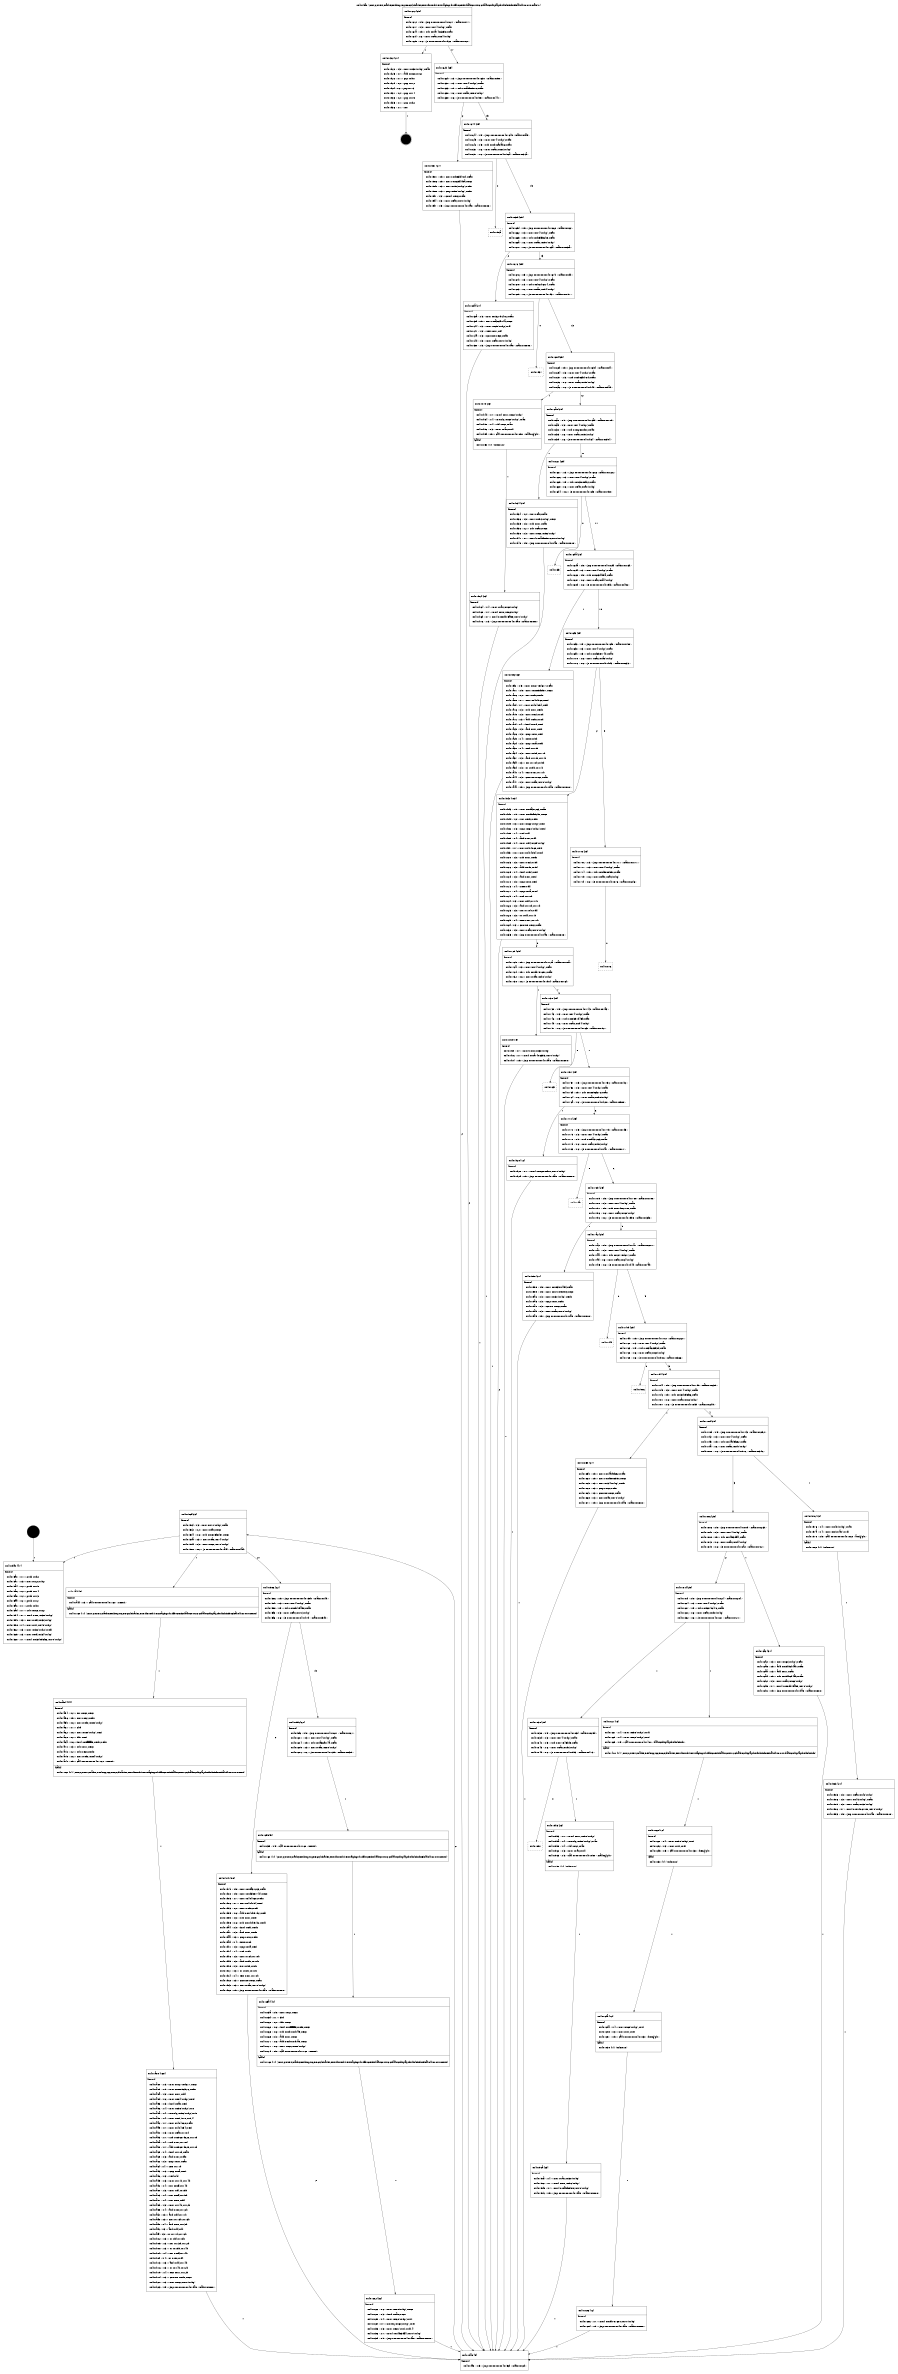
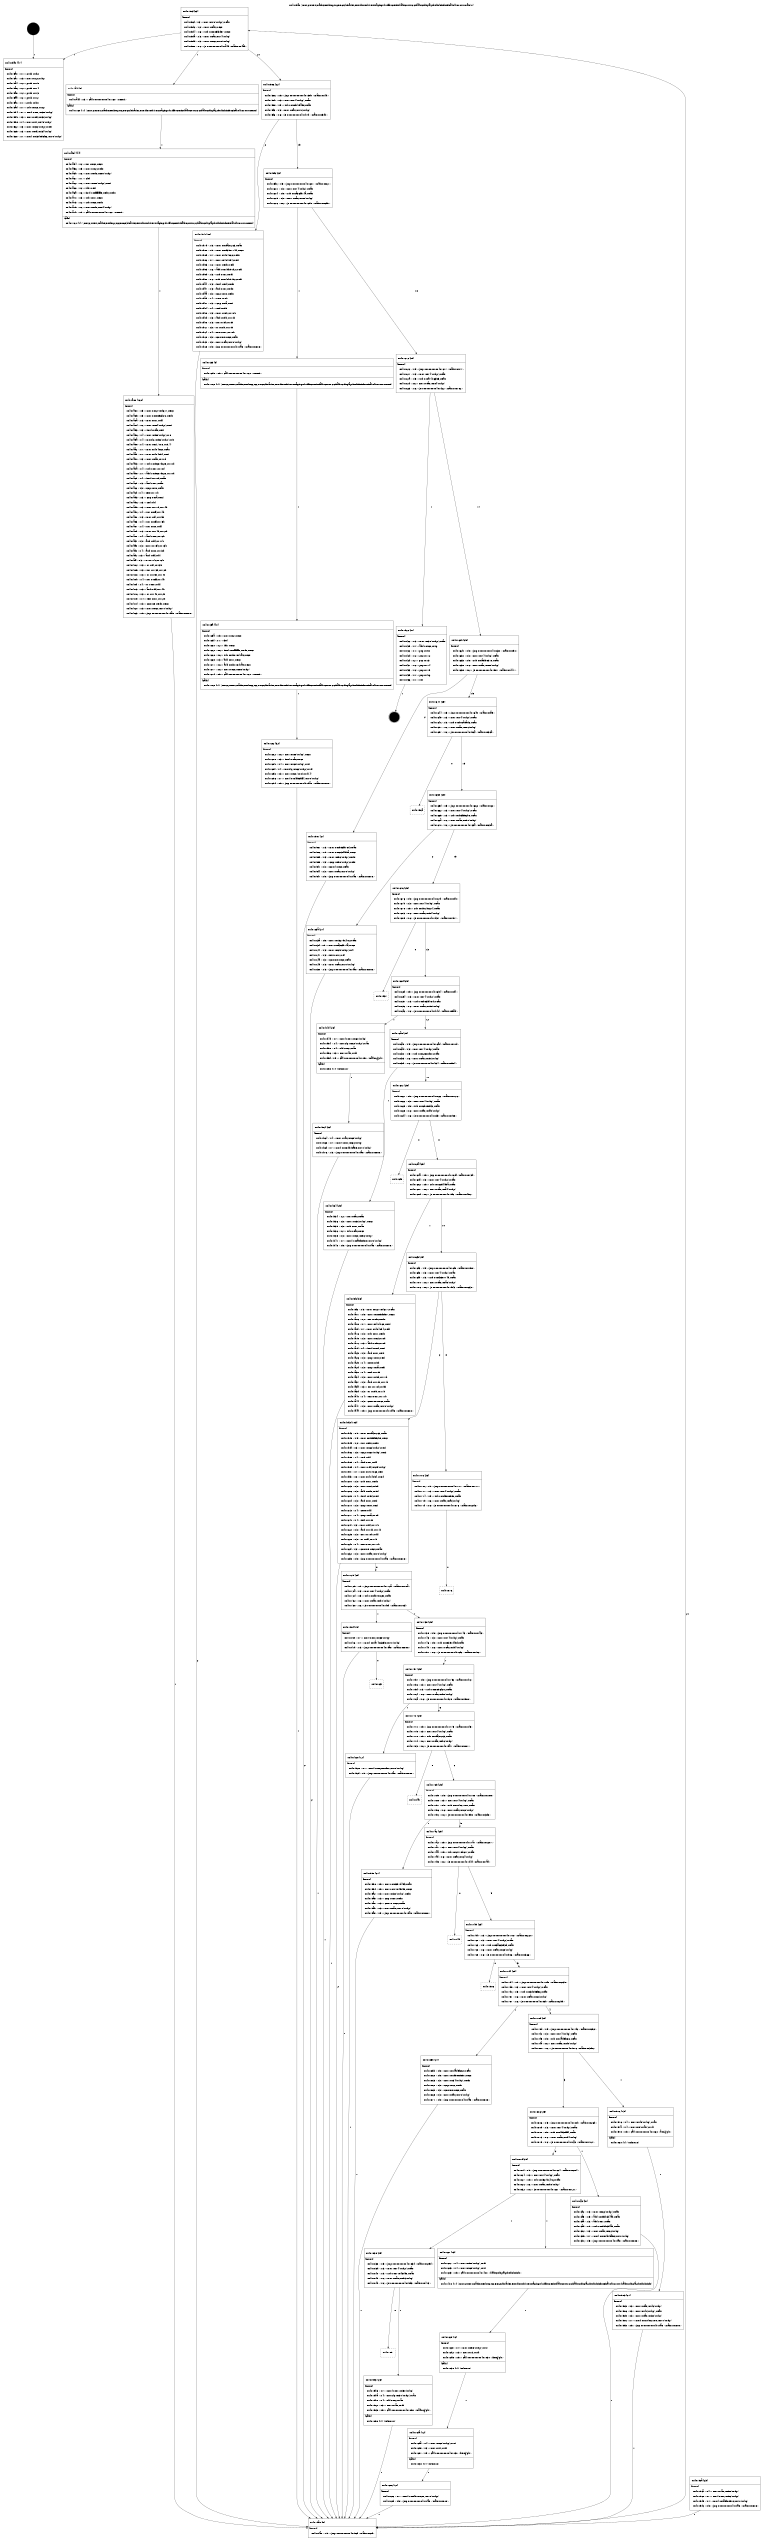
edge "0x4015fc [22]" -> "0x401612 [25]": added, label "18"
edge "0x40173e [25]" -> "0x401cf2": now "0x401d0f [19]" -> "0x401cf2"
edge "0x4019b3 [23]" -> "0x4019ca [23]": now "0x4019b3 [23]" -> "0x401da8 [5]"
